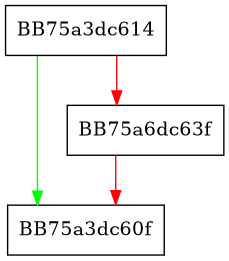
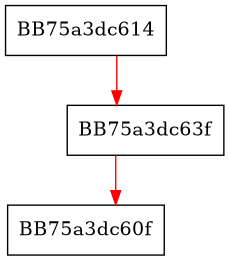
edge "BB75a3dc614" -> "BB75a3dc60f": removed
node "BB75a6dc63f": label "BB75a6dc63f" -> "BB75a3dc63f"
